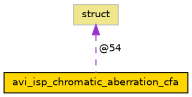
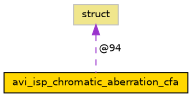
edge "avi_isp_chromatic_aberration_cfa" -> "struct": label " @54" -> " @94"
